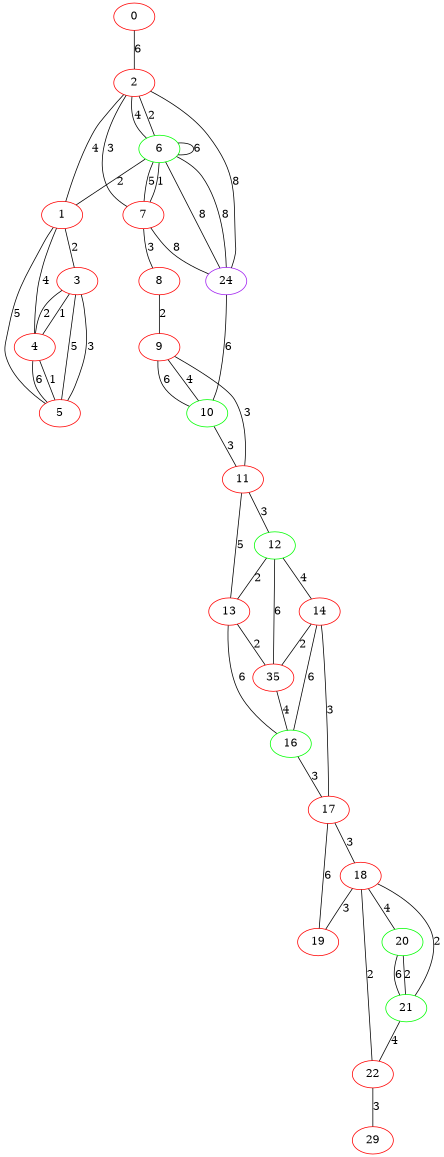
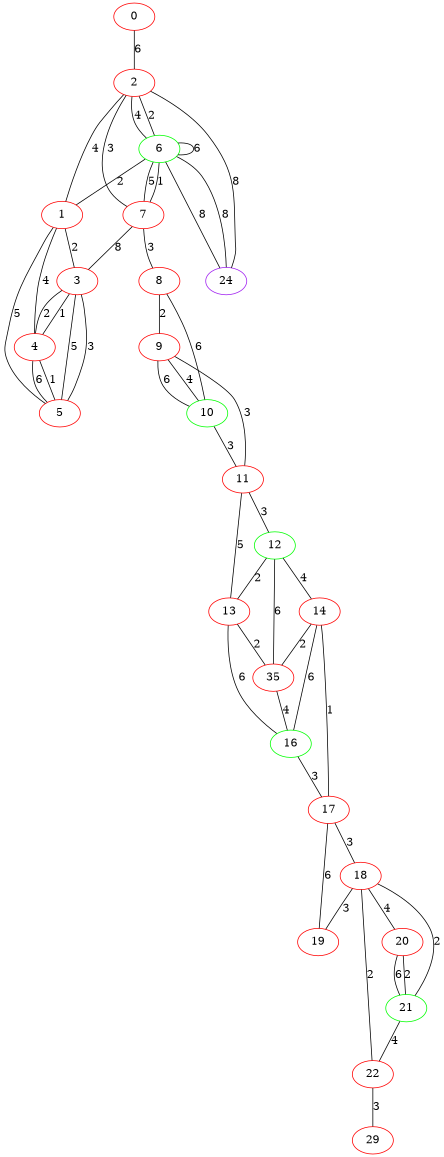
edge "7" -- "24": now "7" -- "3"
edge "24" -- "10": now "8" -- "10"
edge "14" -- "17": label "3" -> "1"
node "20": color green -> red
